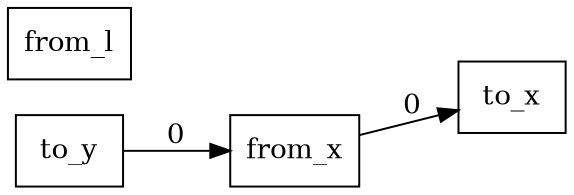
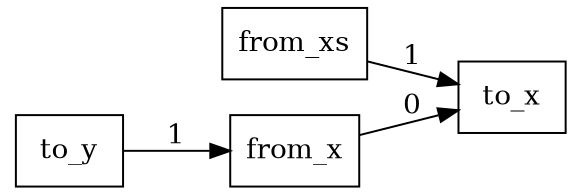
node "from_l": removed
node "from_xs": added
edge "to_y" -> "from_x": label "0" -> "1"
